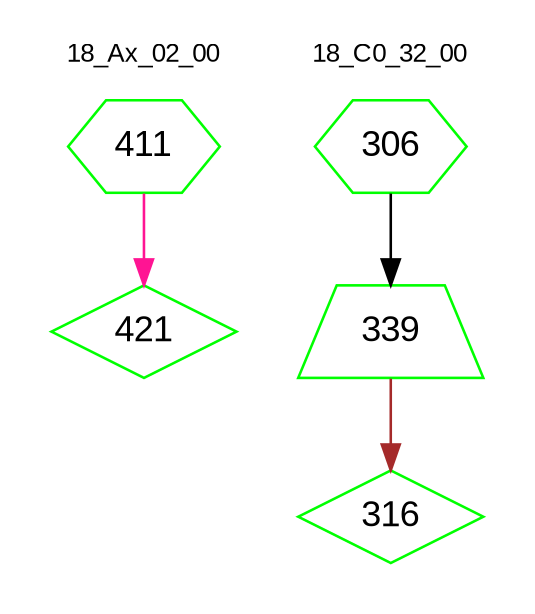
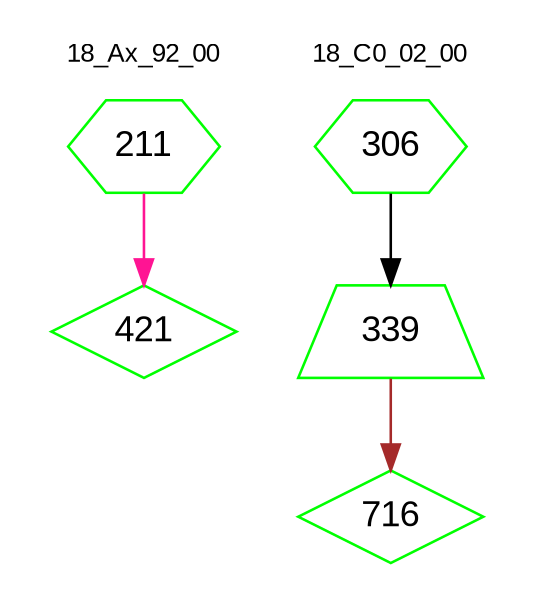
cluster "18_Ax_02_00": label "18_Ax_02_00" -> "18_Ax_92_00"
cluster "18_C0_32_00": label "18_C0_32_00" -> "18_C0_02_00"
node "411": label "411" -> "211"
node "316": label "316" -> "716"
